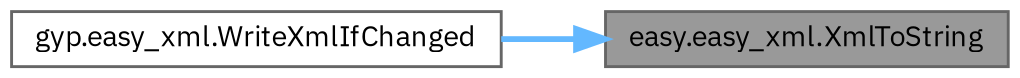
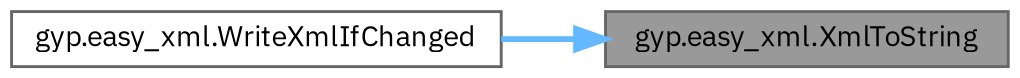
node "easy.easy_xml.XmlToString": label "easy.easy_xml.XmlToString" -> "gyp.easy_xml.XmlToString"
